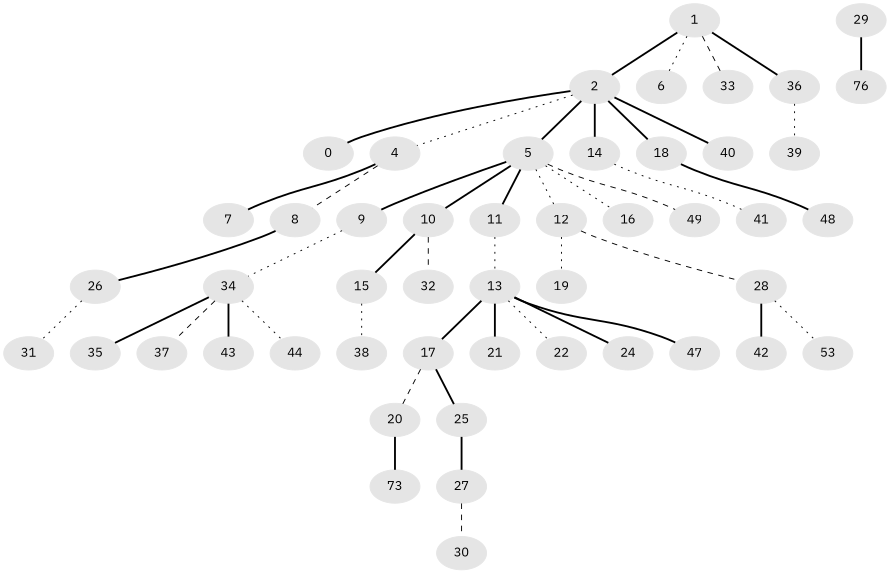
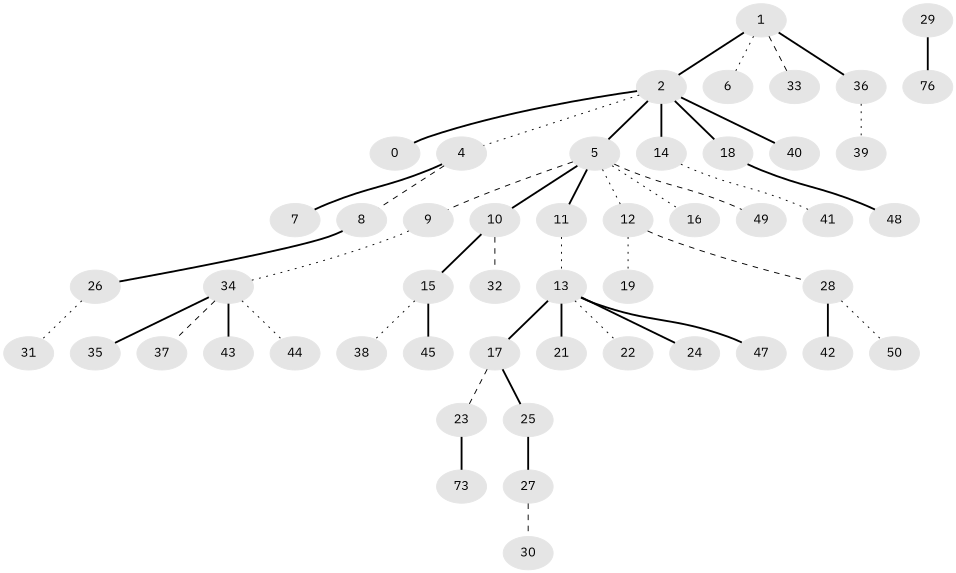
edge "5" -- "9": style bold -> dashed
node "45": added
node "53": label "53" -> "50"
node "20": label "20" -> "23"
